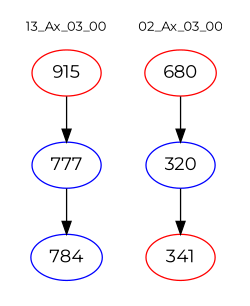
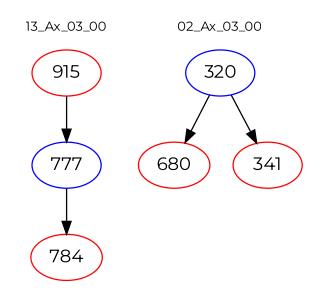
edge "680" -> "320": reversed
node "784": color blue -> red
